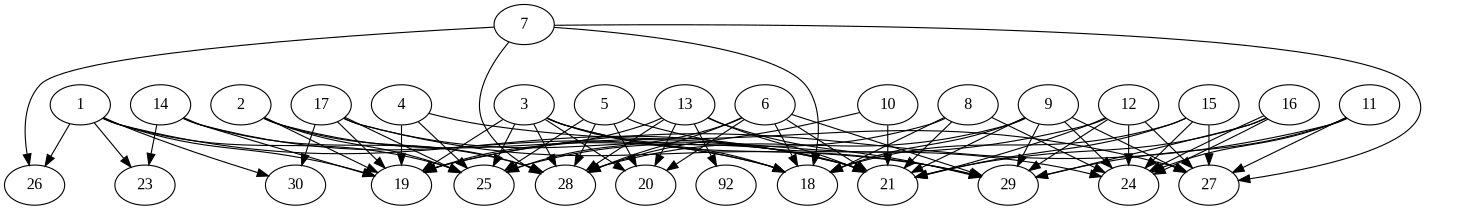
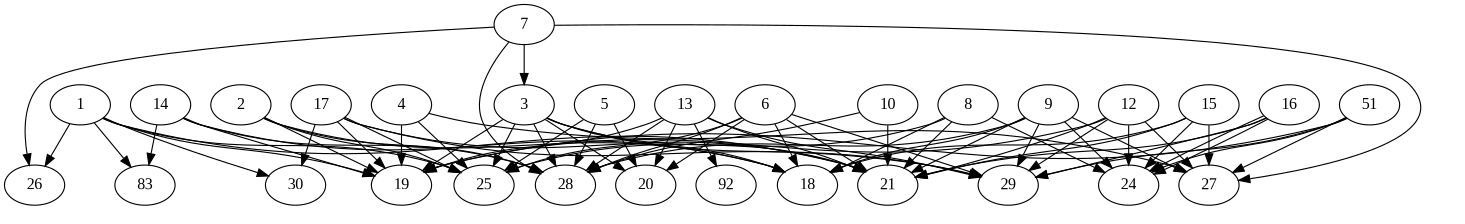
edge "7" -> "18": now "7" -> "3"
node "11": label "11" -> "51"
edge "5" -> "24": removed
node "23": label "23" -> "83"
